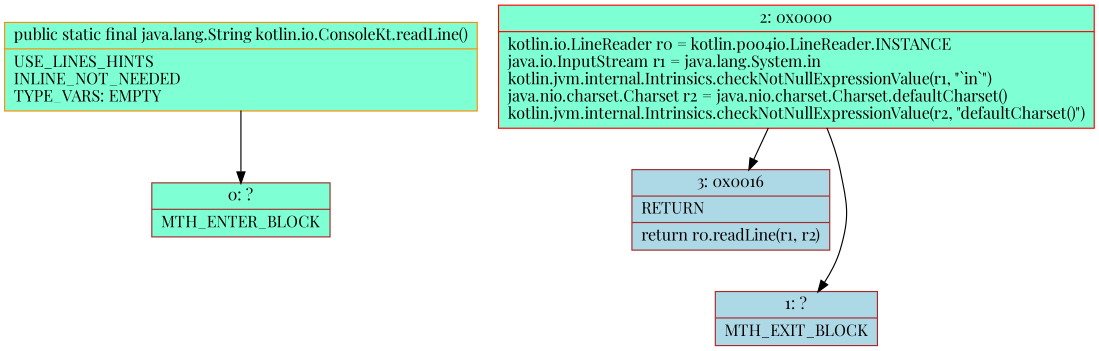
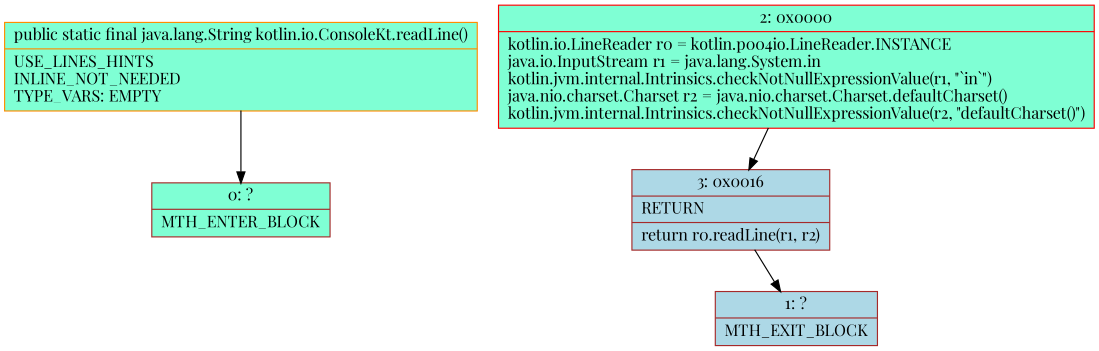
edge "2: 0x0000" -> "1: ?": now "3: 0x0016" -> "1: ?"
